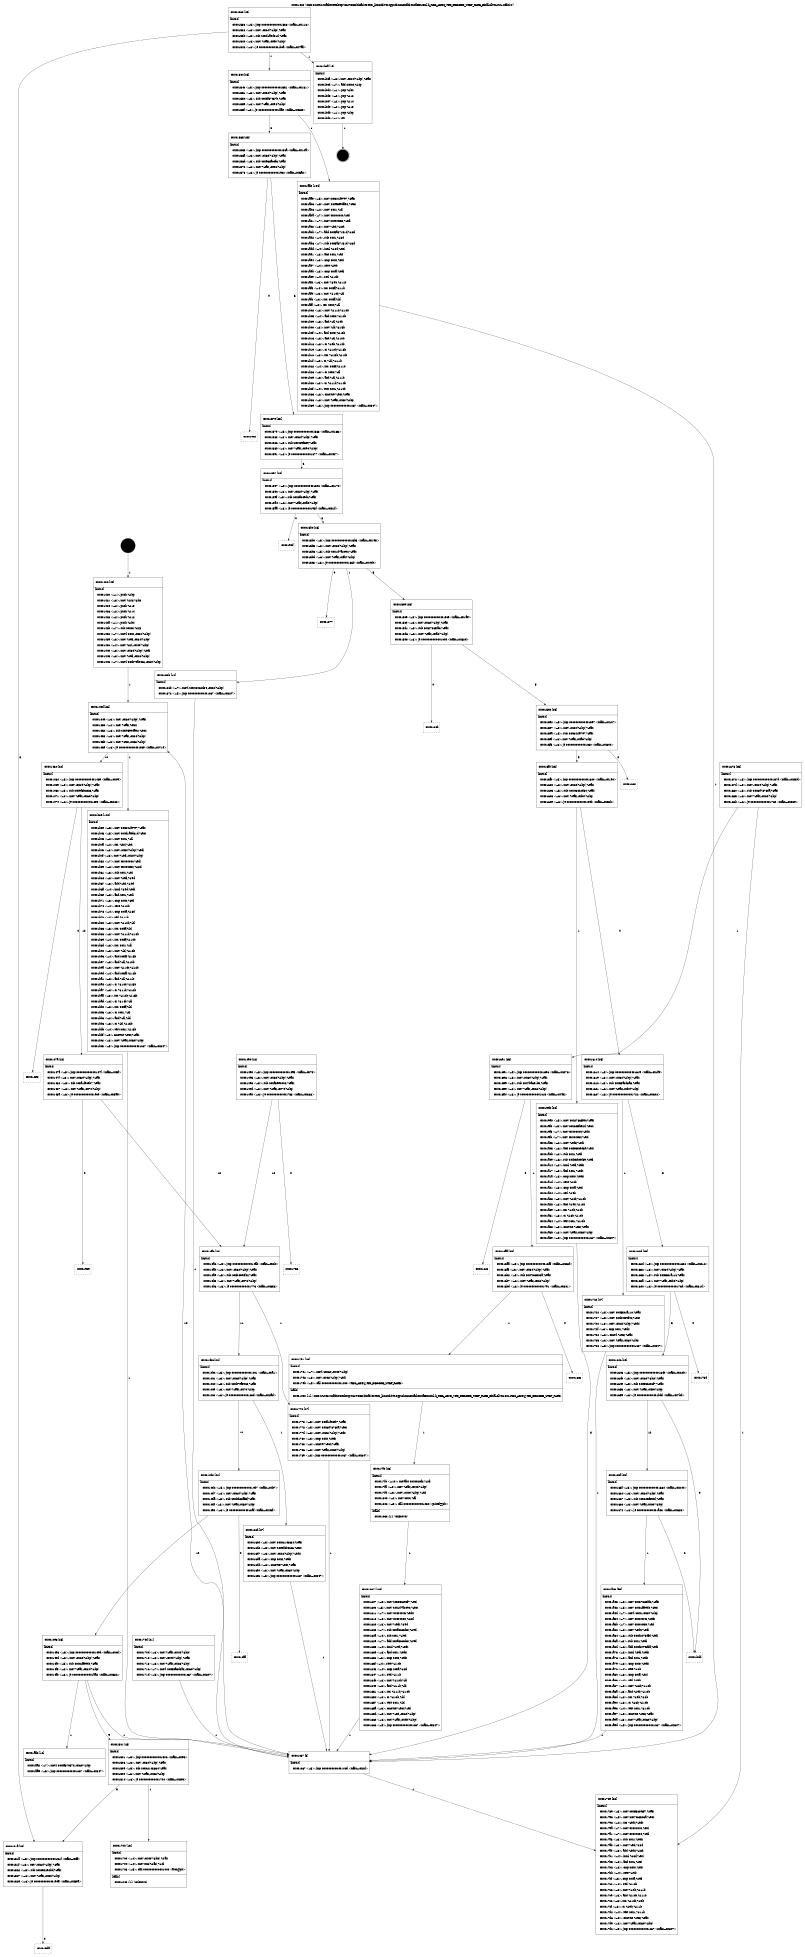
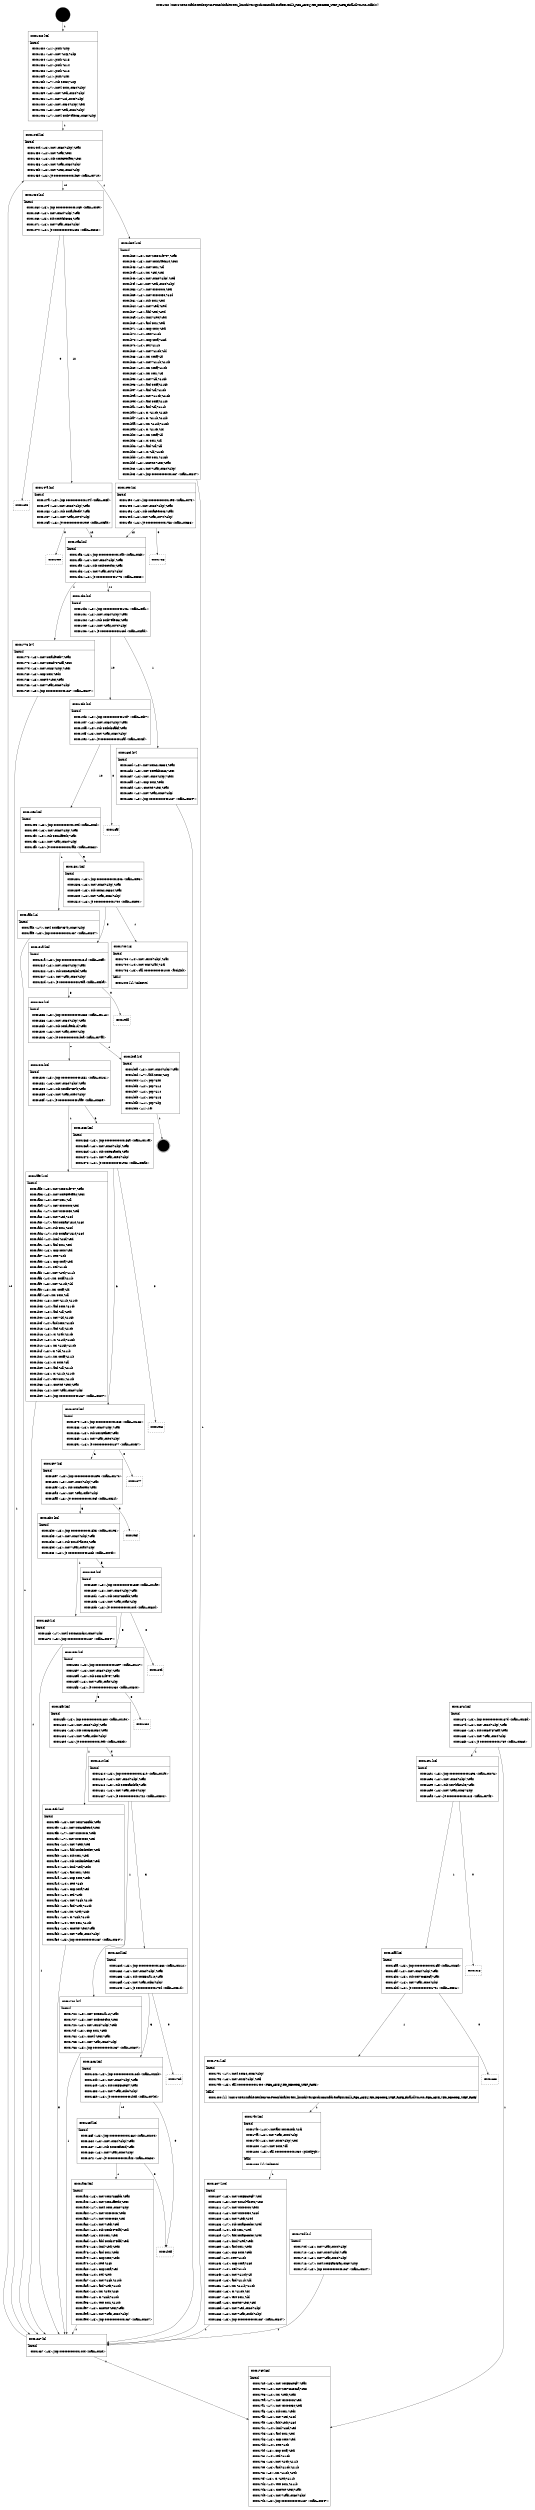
edge "0x4015b0 [25]" -> "0x401877": now "0x40157e [25]" -> "0x401877"
edge "0x401533 [25]" -> "0x40151a [25]": reversed
edge "0x4014e8 [25]" -> "0x401c67 [5]": now "0x401aa2 [12]" -> "0x401c67 [5]"
